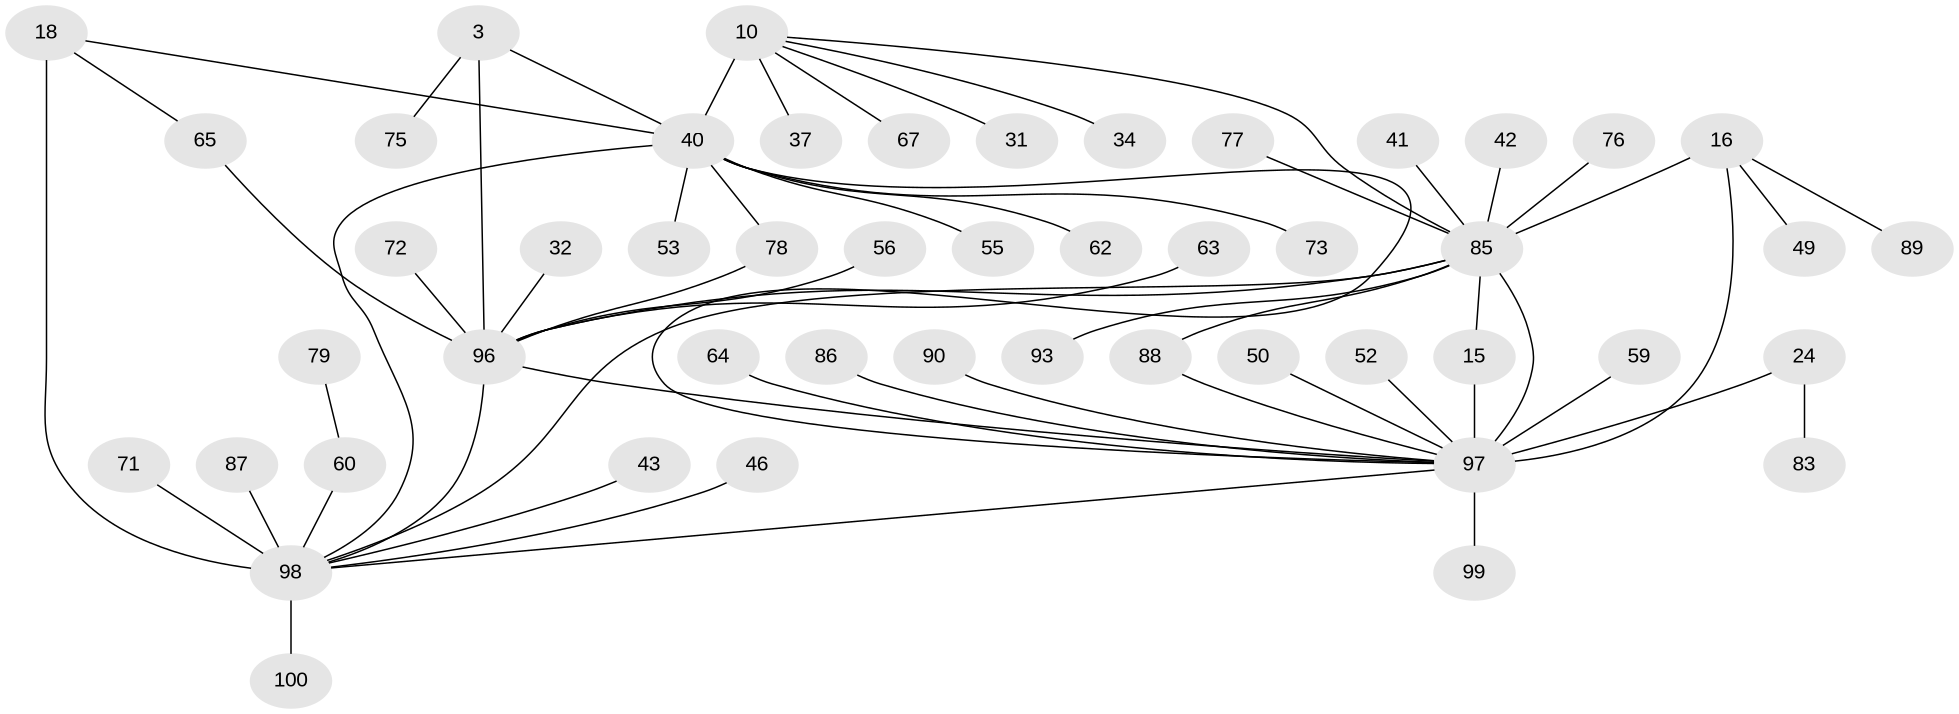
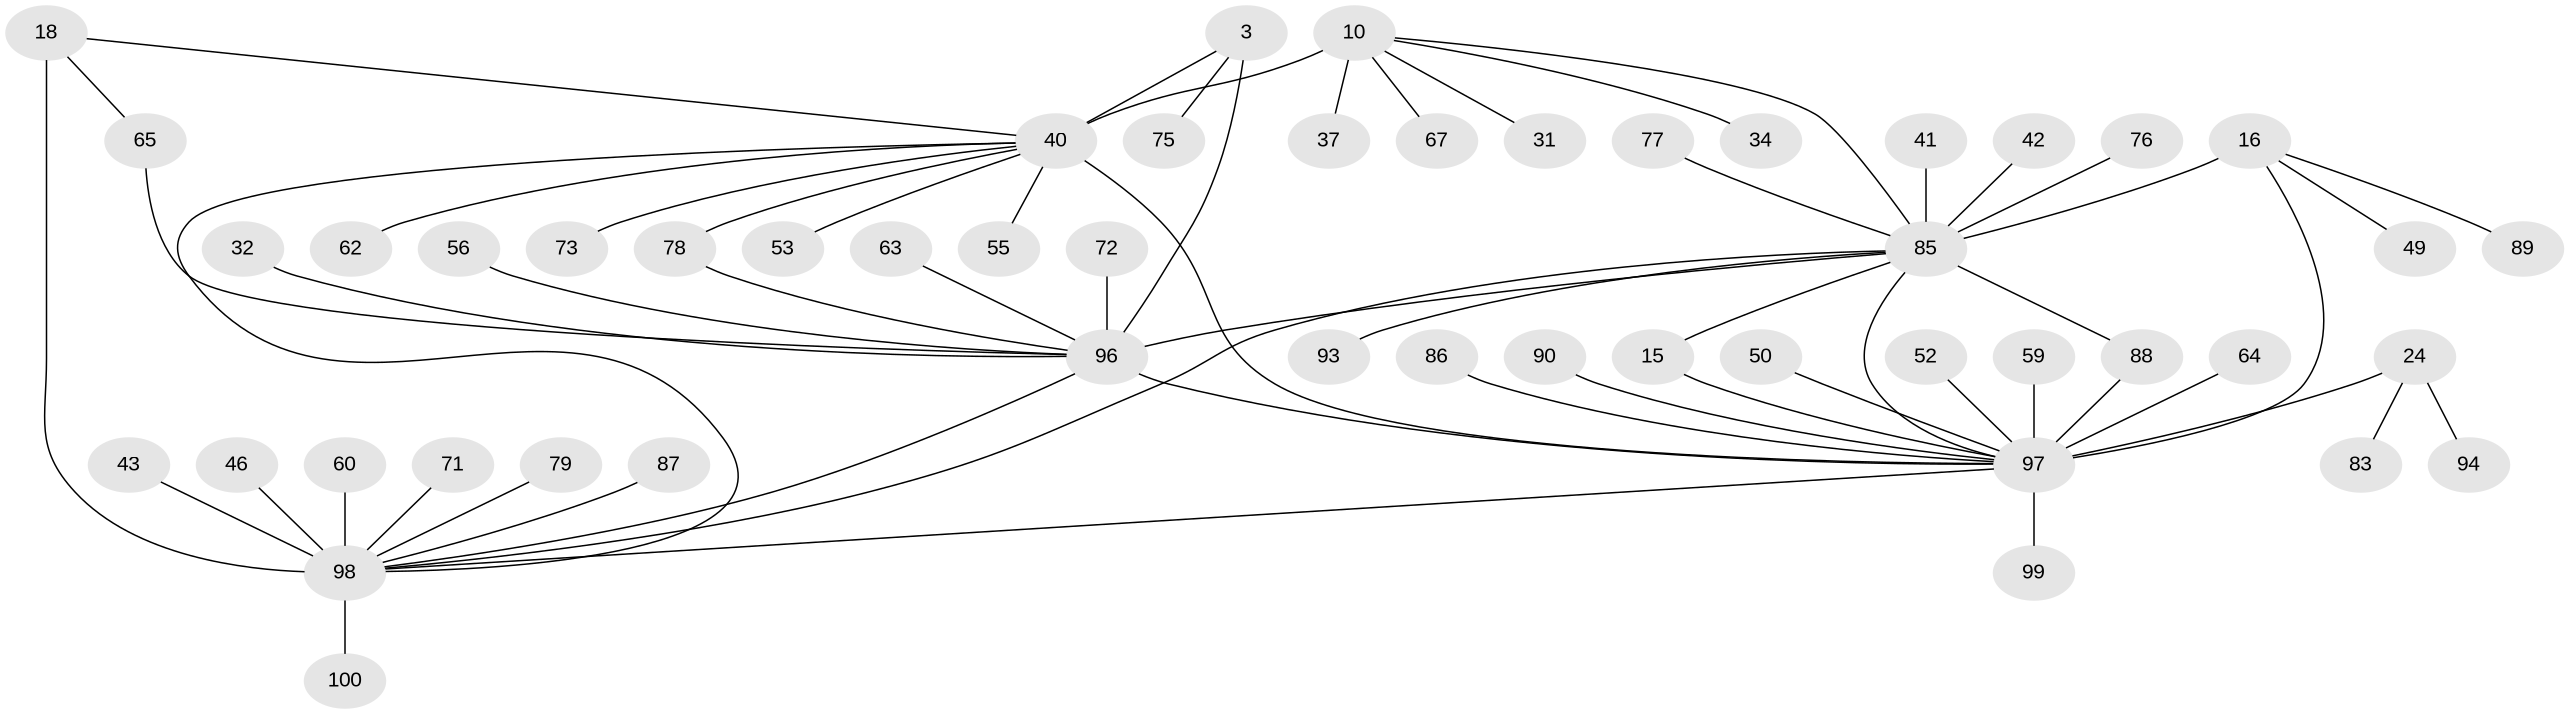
edge "79" -- "60": now "79" -- "98"
node "94": added
